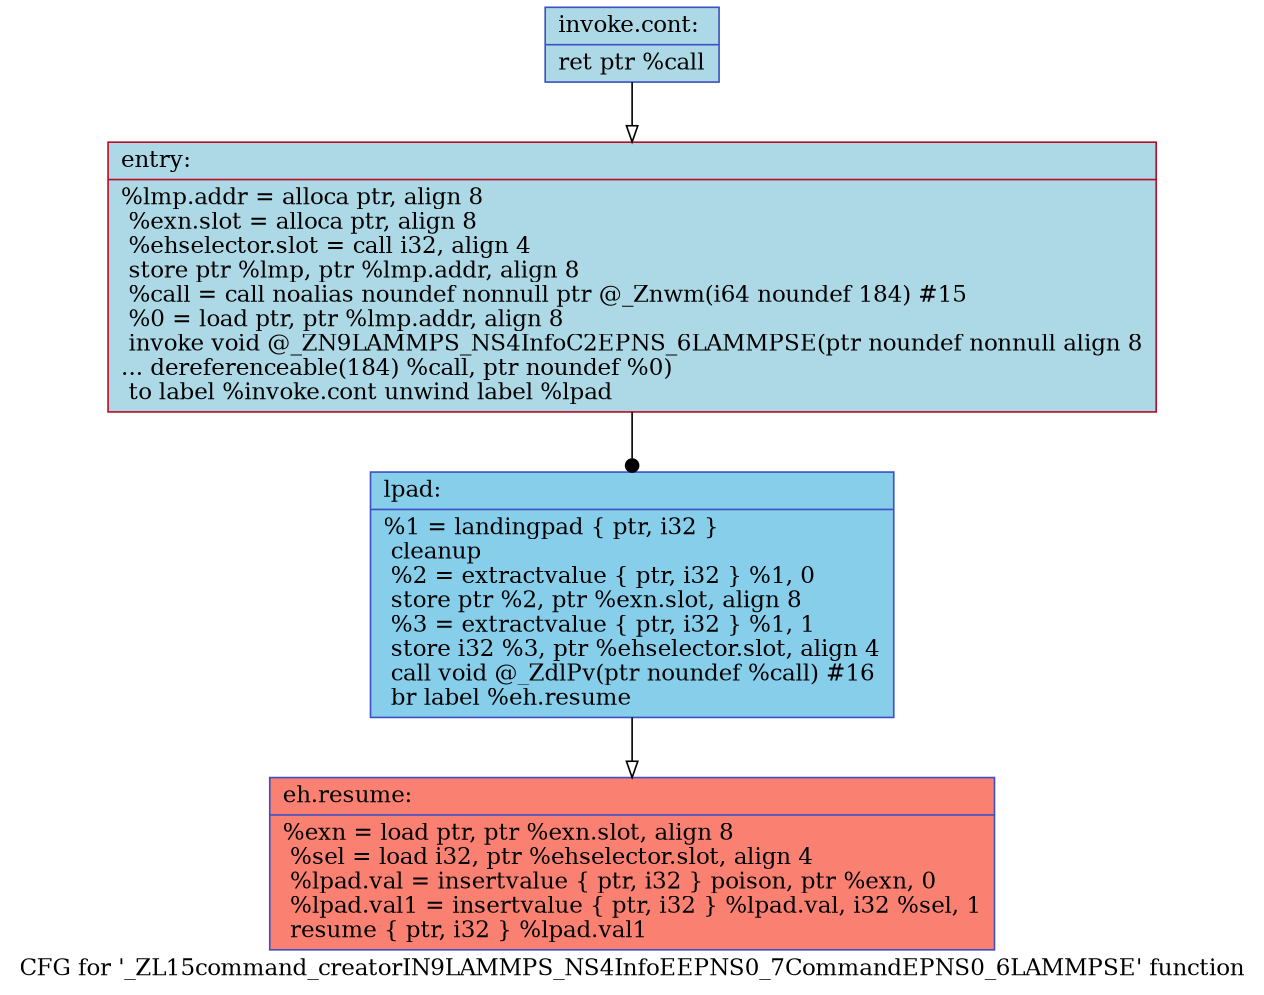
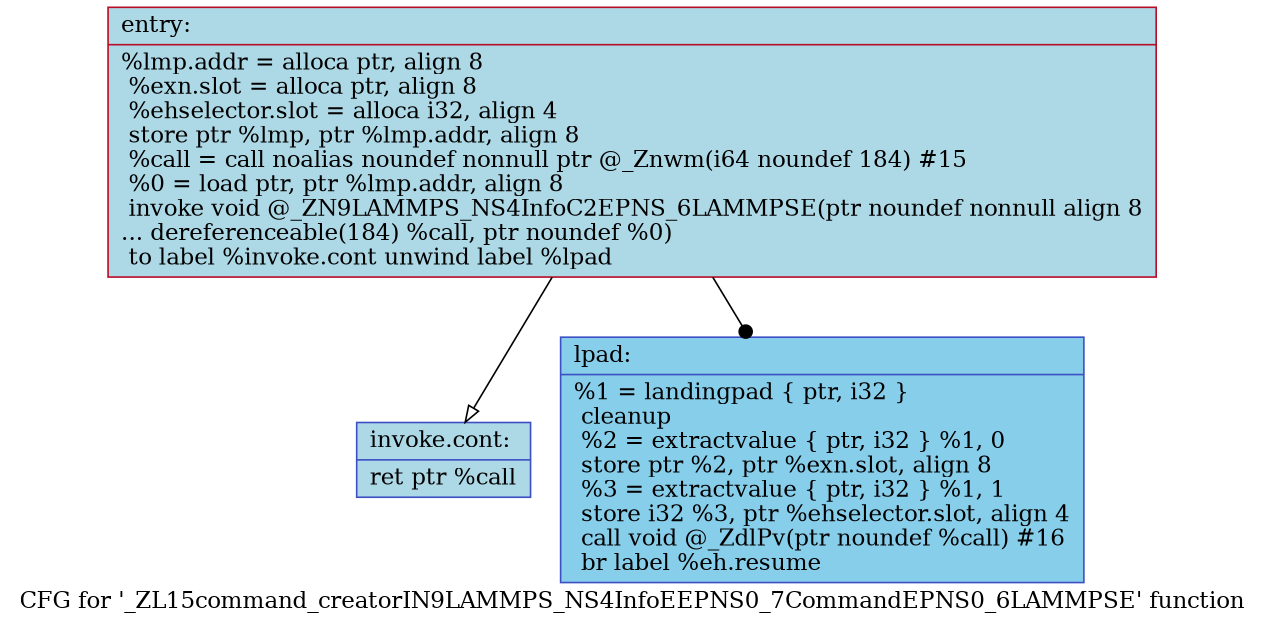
edge "invoke.cont:" -> "entry:": reversed
node "entry:": text "%ehselector.slot = call i32, align 4" -> "%ehselector.slot = alloca i32, align 4"
node "eh.resume:": removed
